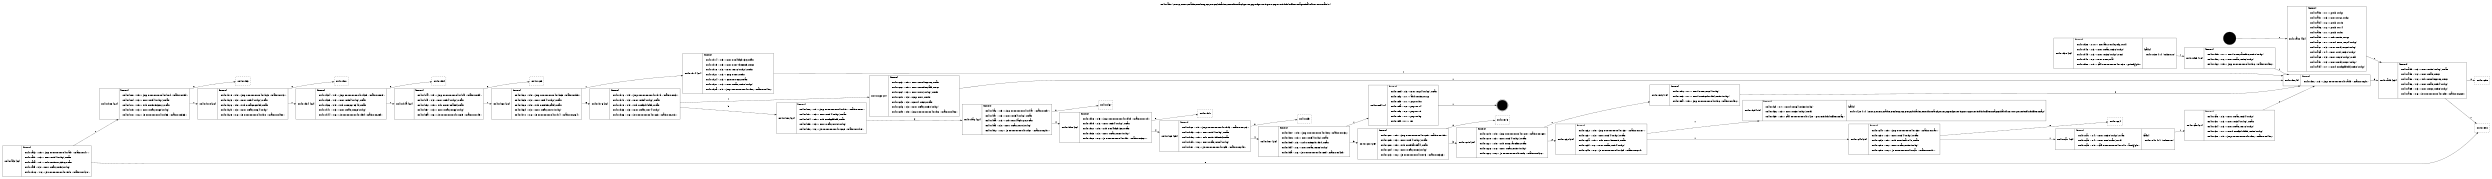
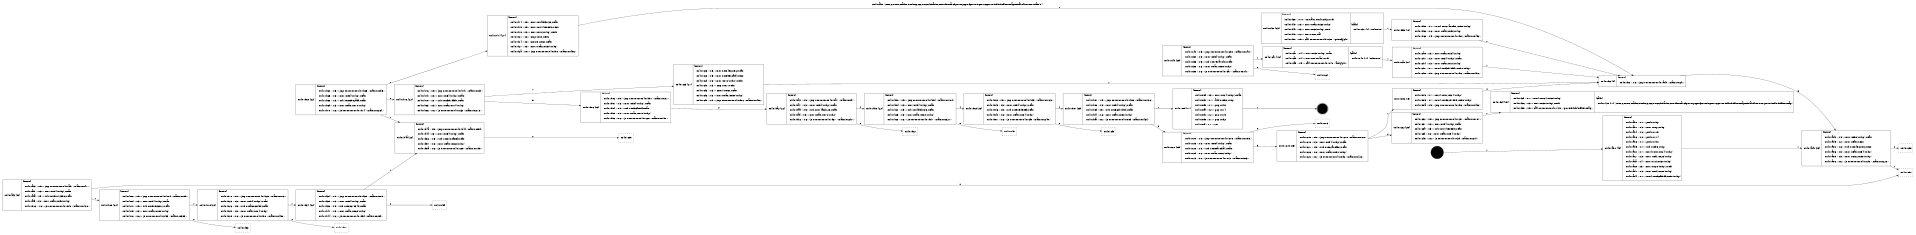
edge "0x401b4a [22]" -> "0x401b60 [22]": reversed
edge "0x401c32 [25]" -> "0x401c4b [25]": removed, label "1"
